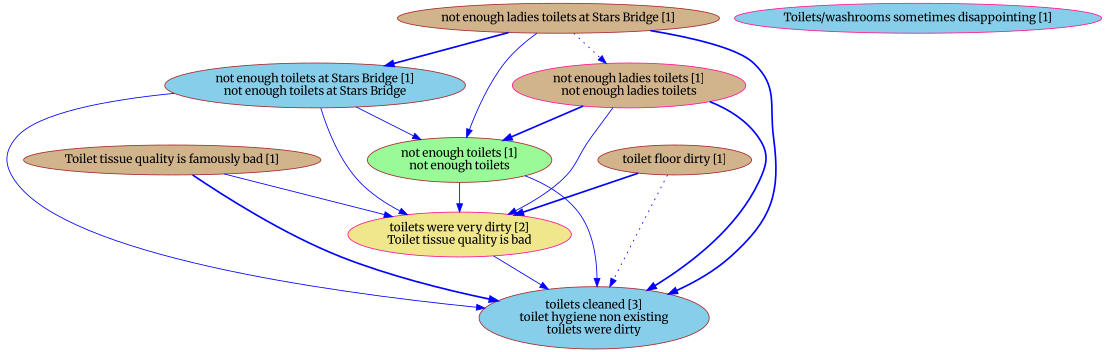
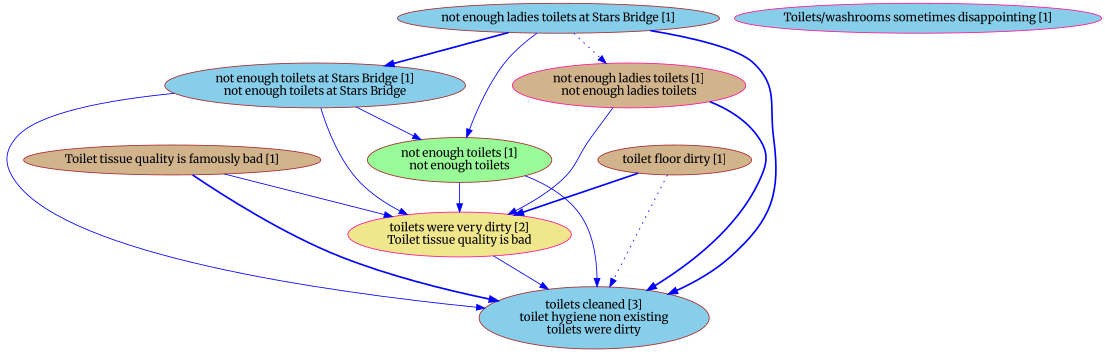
node "not enough ladies toilets at Stars Bridge [1]": fillcolor tan -> skyblue
edge "not enough ladies toilets [1] not enough ladies toilets" -> "not enough toilets [1] not enough toilets": removed
